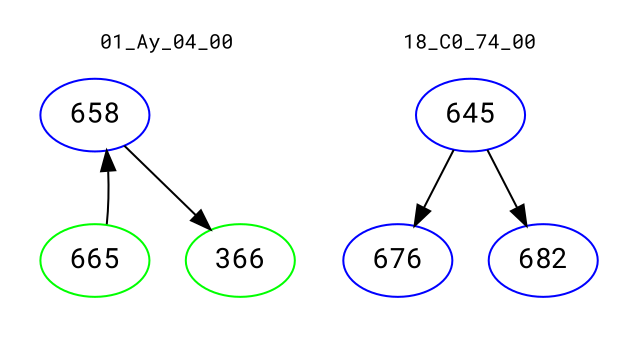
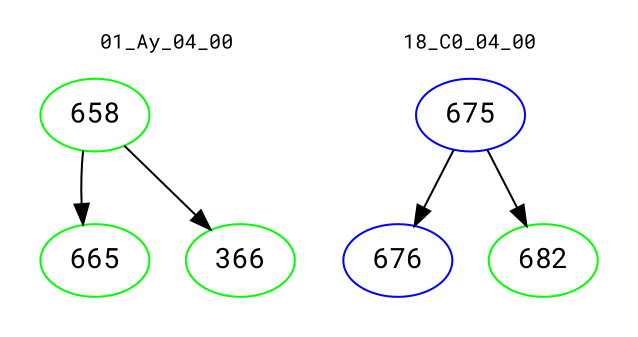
cluster "18_C0_74_00": label "18_C0_74_00" -> "18_C0_04_00"
node "658": color blue -> green
node "645": label "645" -> "675"
edge "665" -> "658": reversed
node "682": color blue -> green
